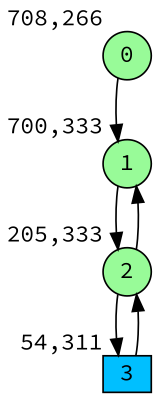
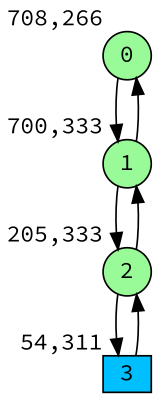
edge "1 700,333" -> "0 708,266": added
